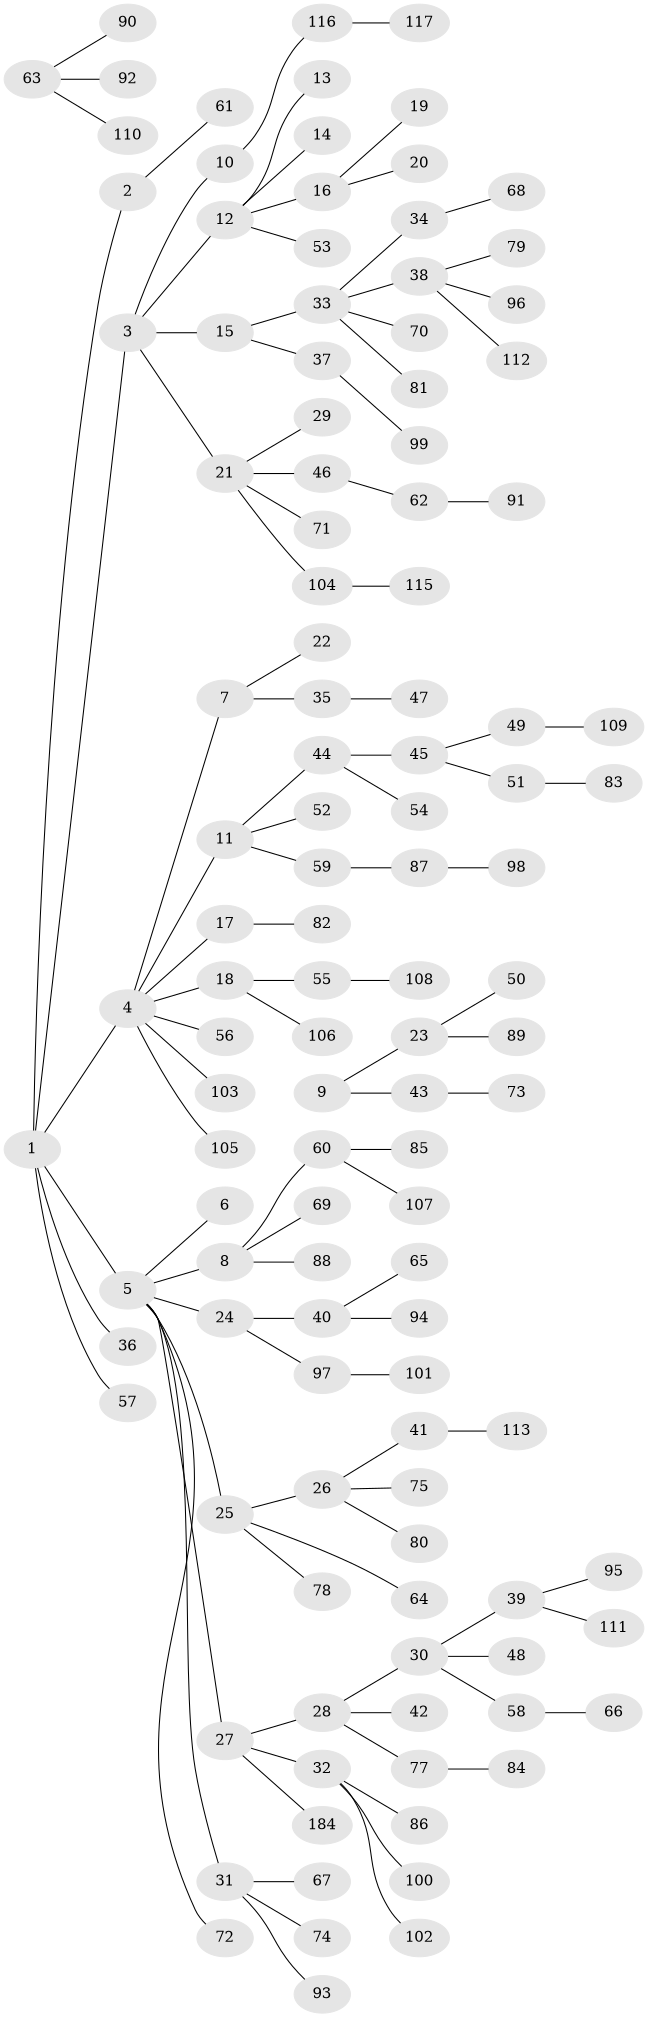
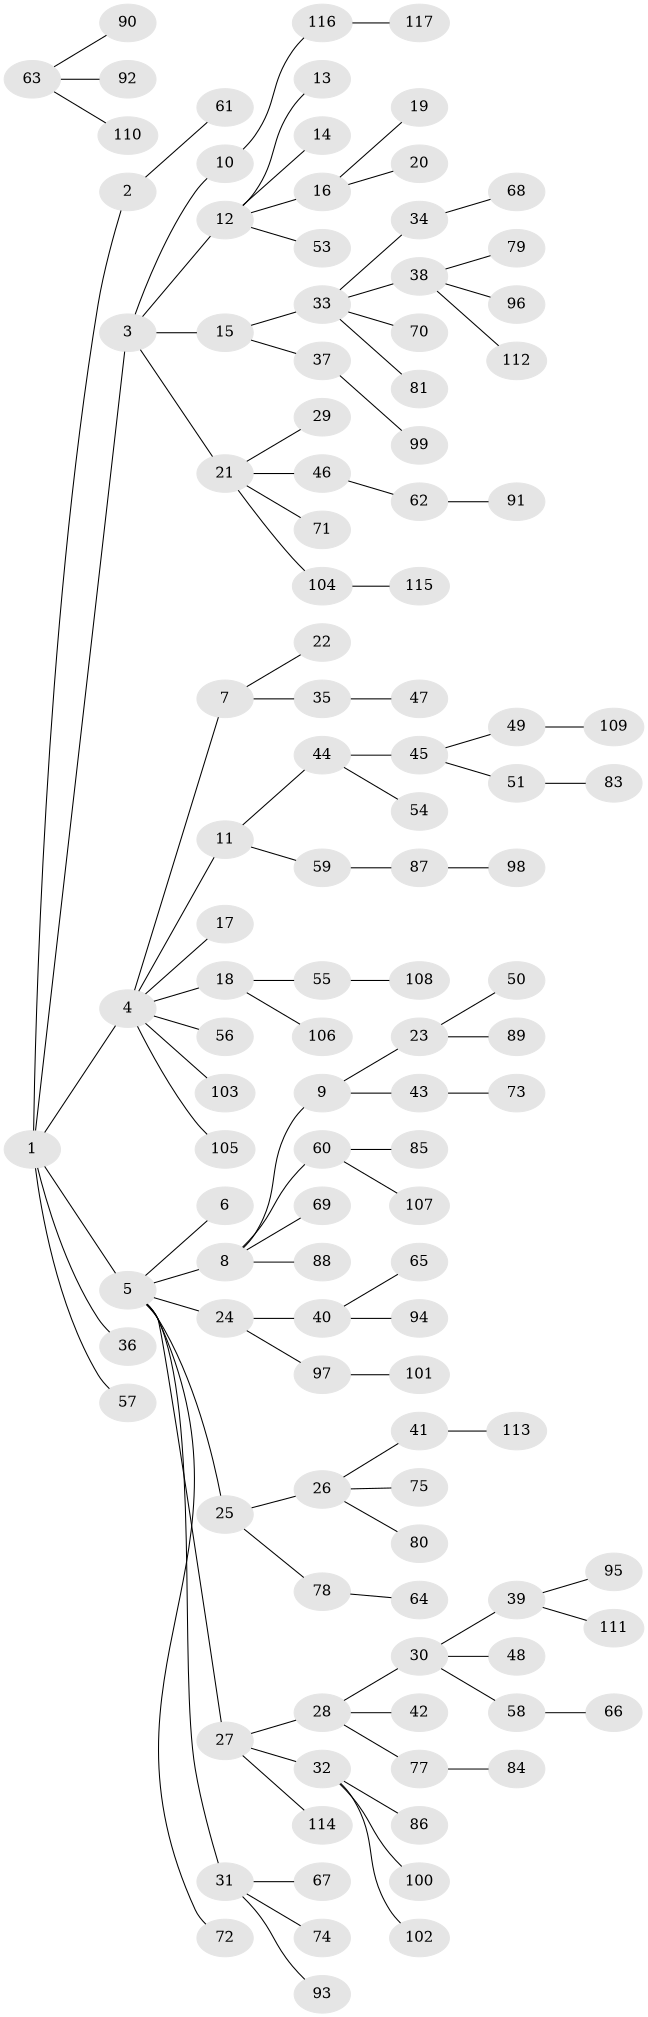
node "52": removed
node "82": removed
edge "9" -- "8": added
edge "25" -- "64": now "78" -- "64"
node "184": label "184" -> "114"
